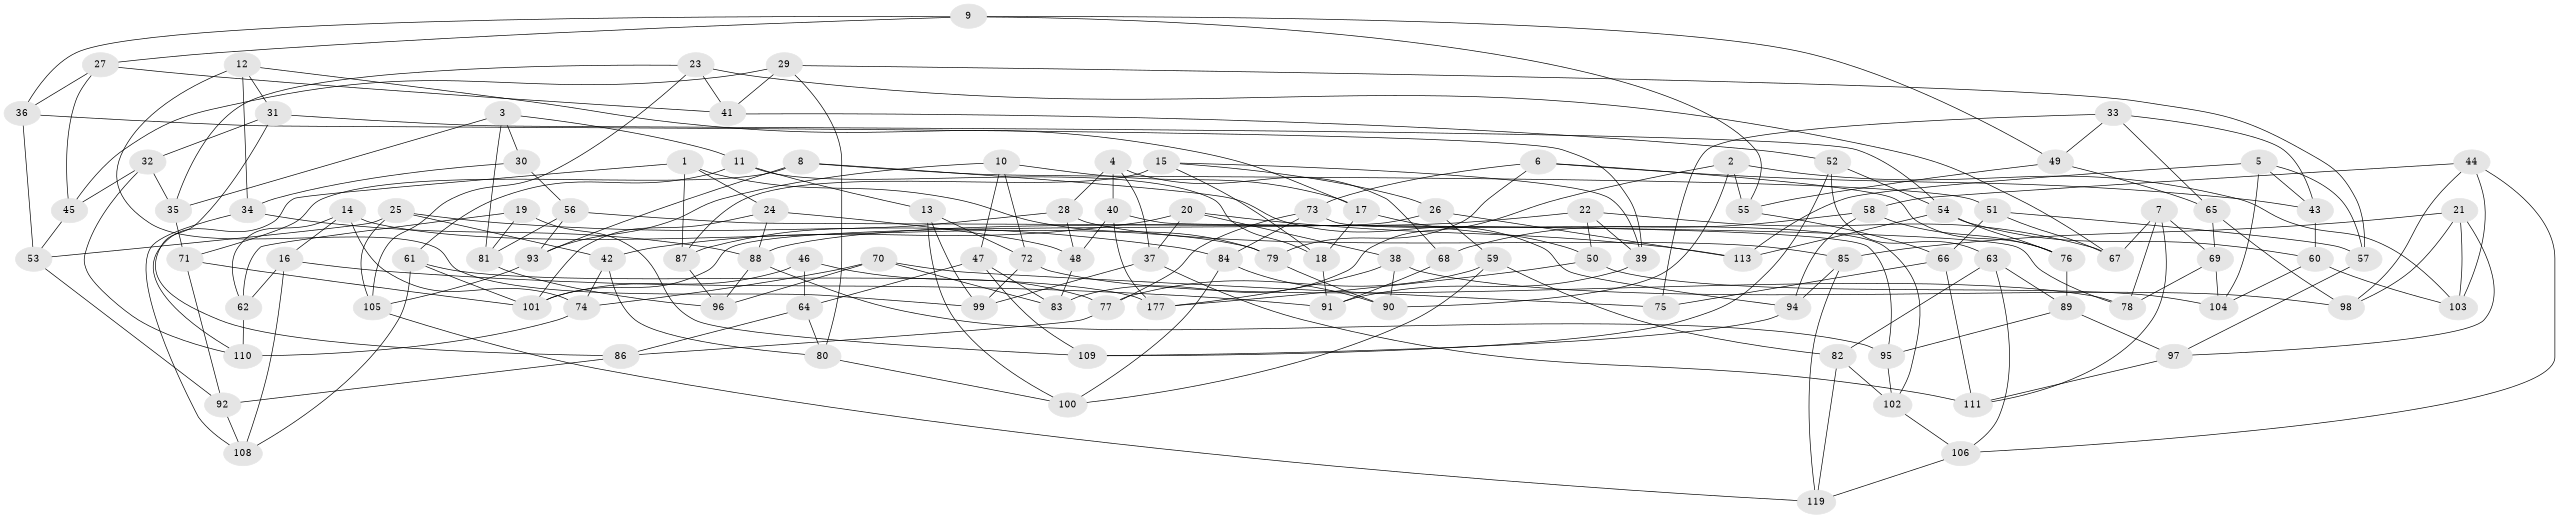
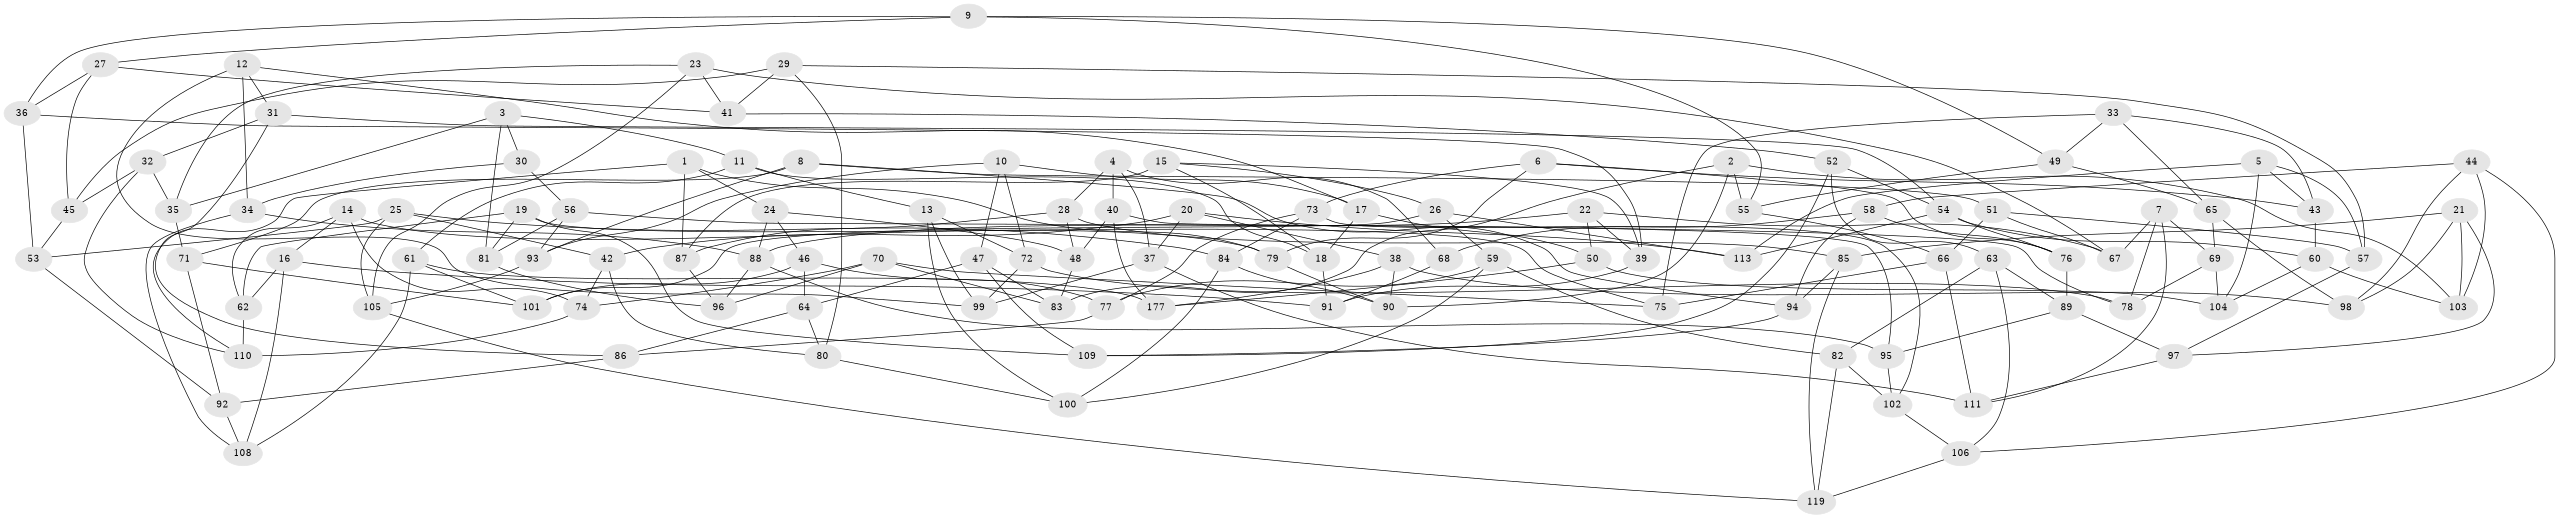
edge "19" -- "75": added
edge "24" -- "101": now "24" -- "46"
